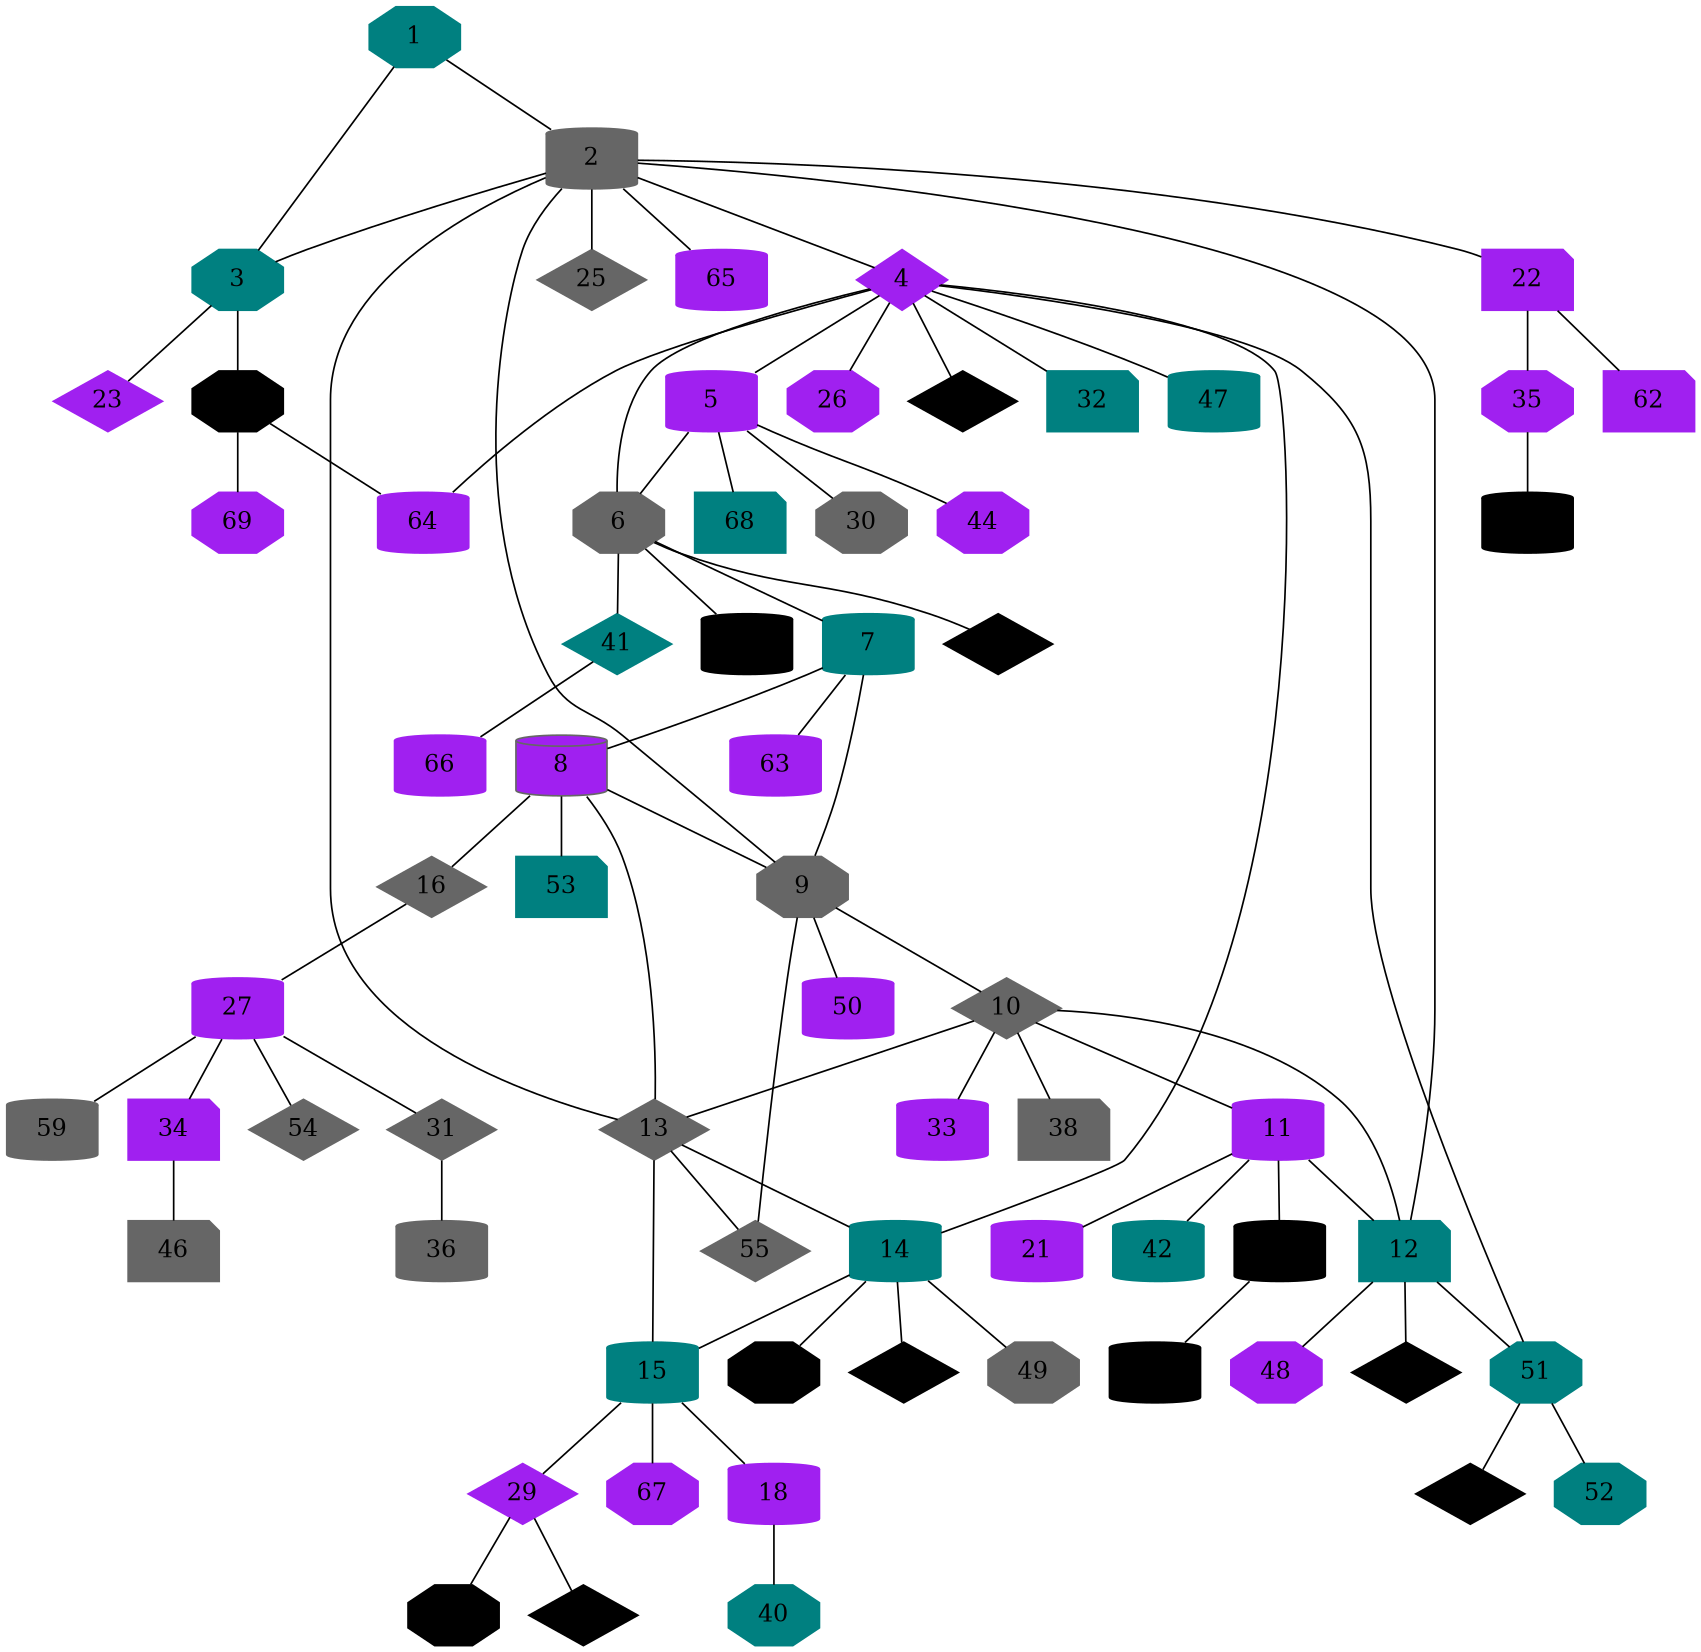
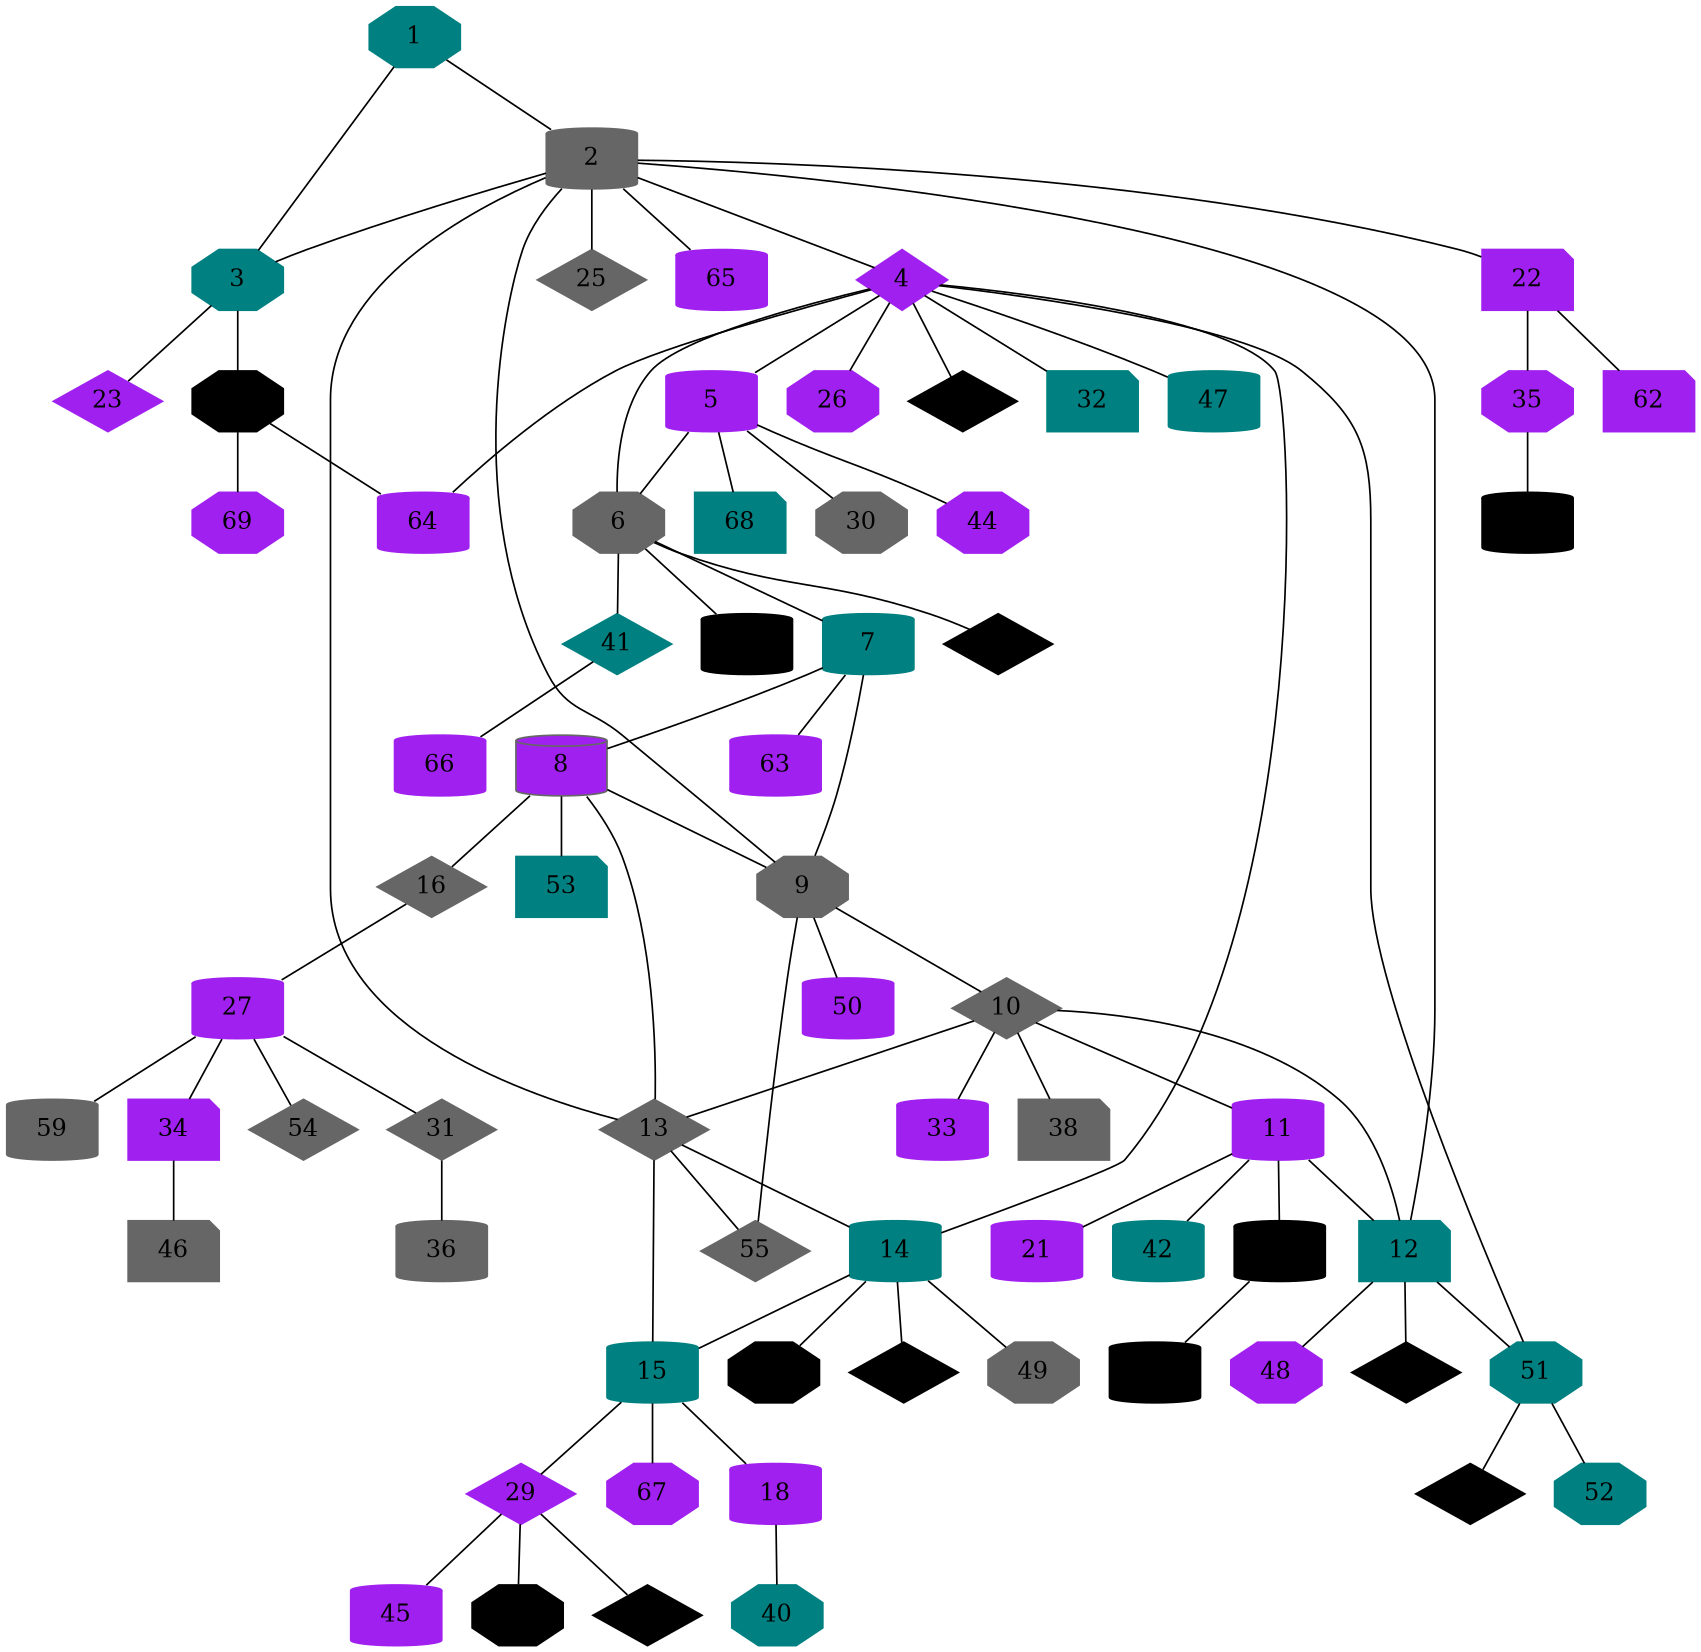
node "45": added
